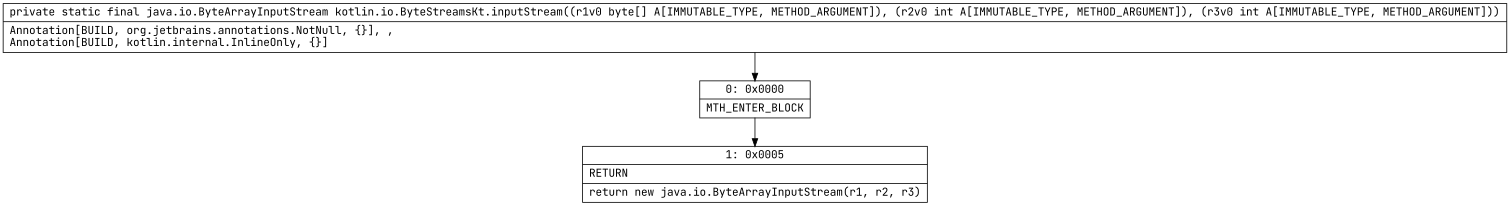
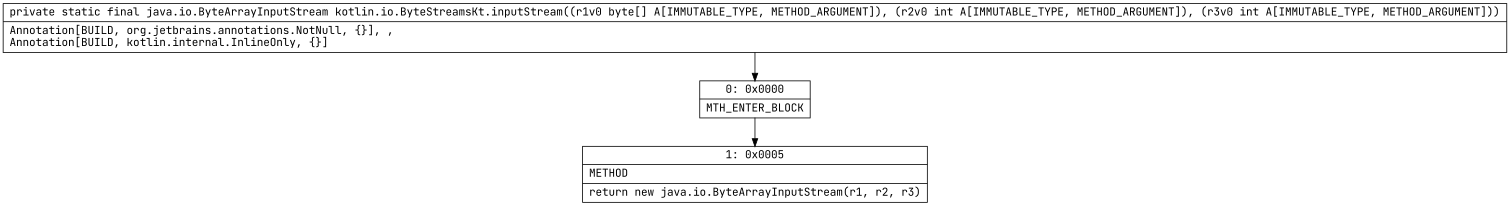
node "1: 0x0005": text "RETURN" -> "METHOD"
